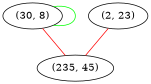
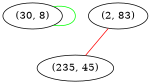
node "(2, 23)": label "(2, 23)" -> "(2, 83)"
edge "(30, 8)" -- "(235, 45)": removed
